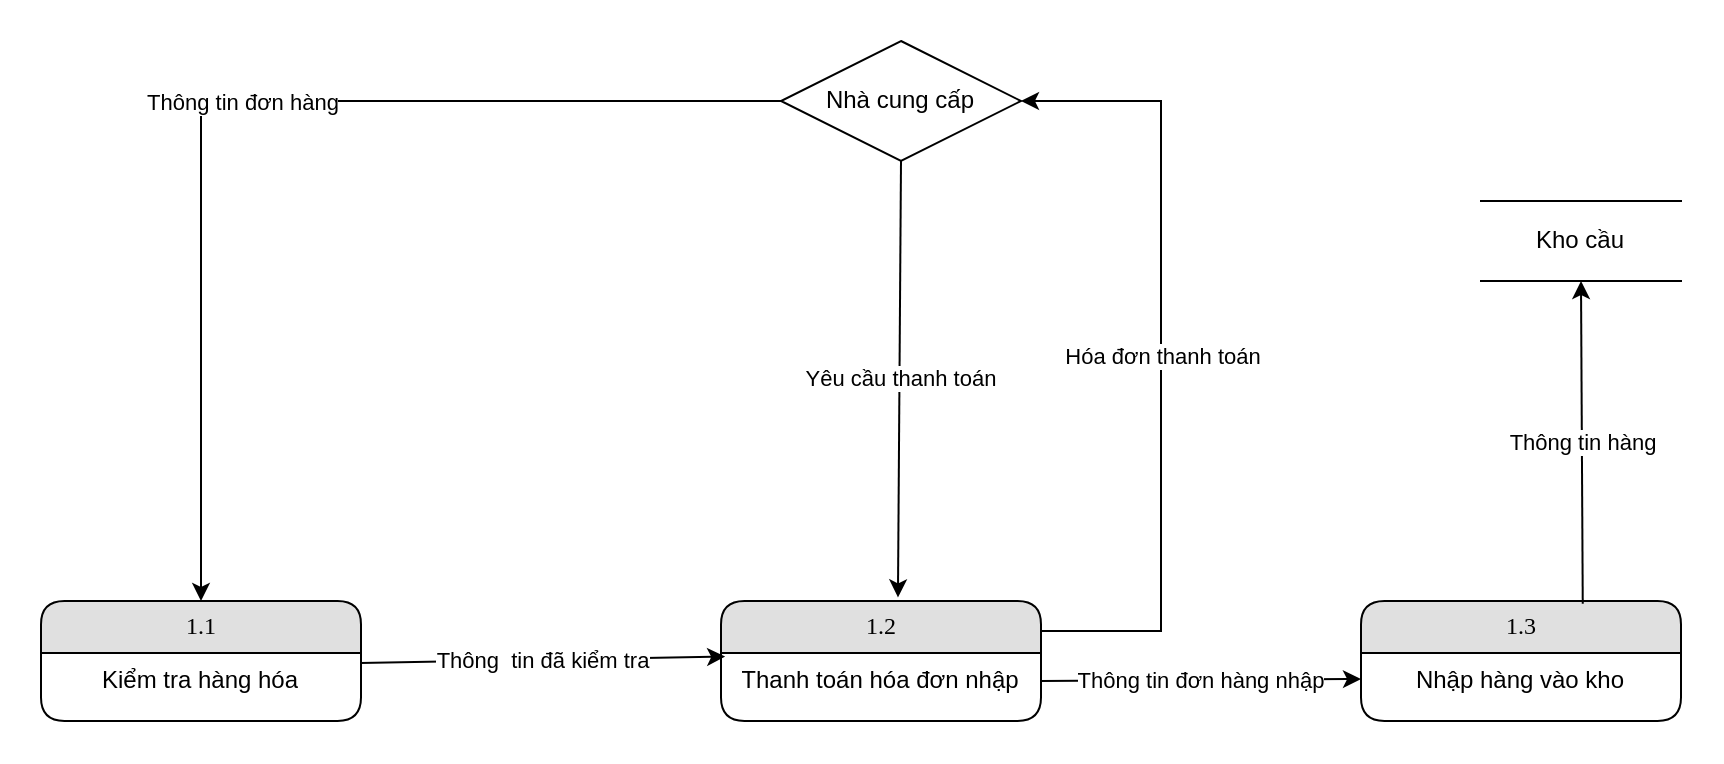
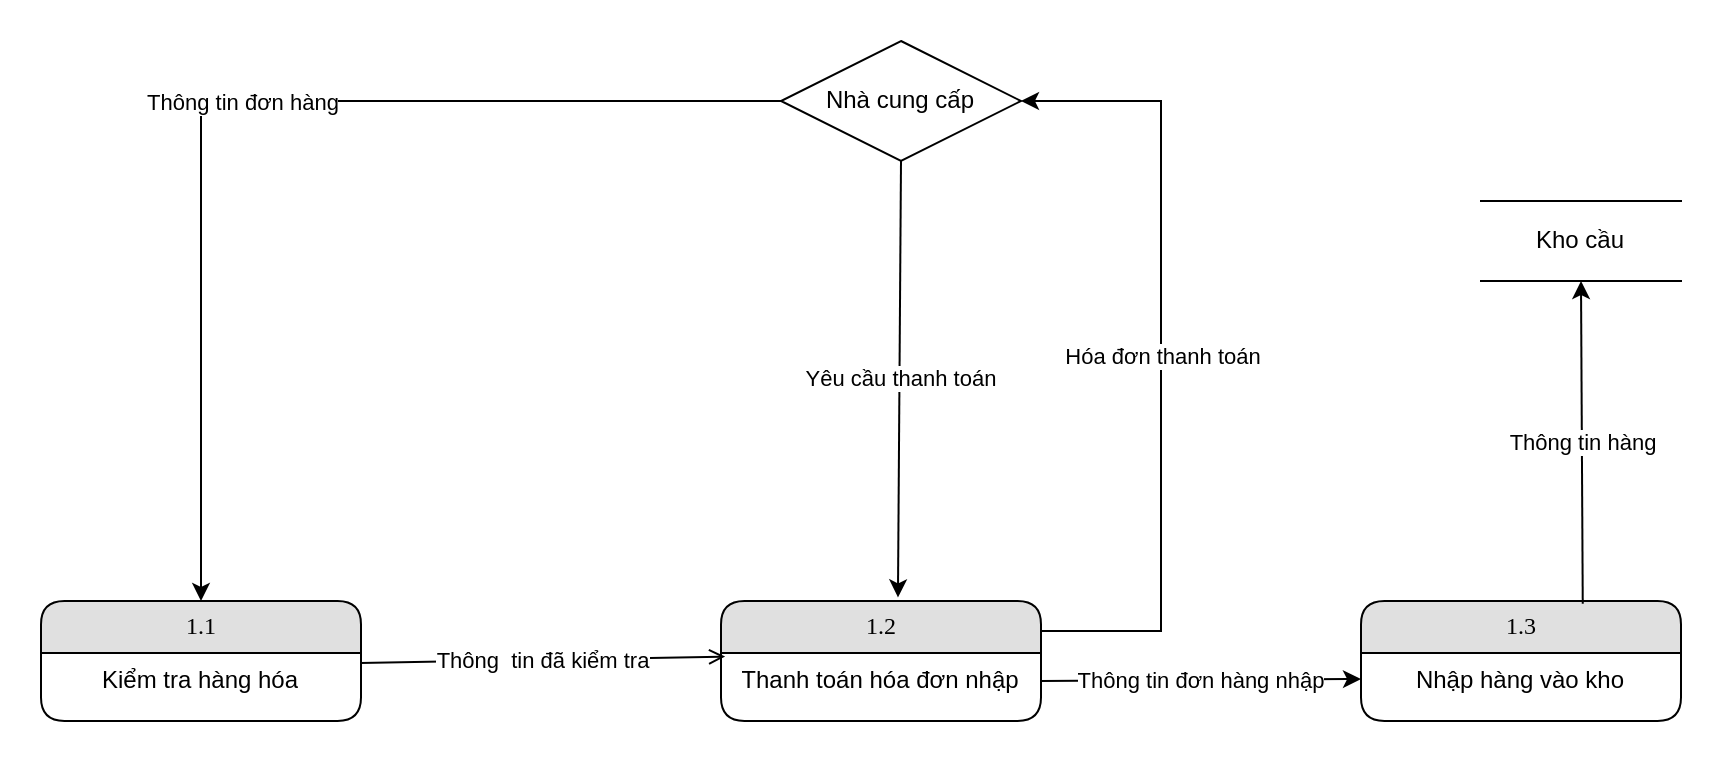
edge "Kiểm tra hàng hóa" -> "Thanh toán hóa đơn nhập": arrowhead classic -> open
